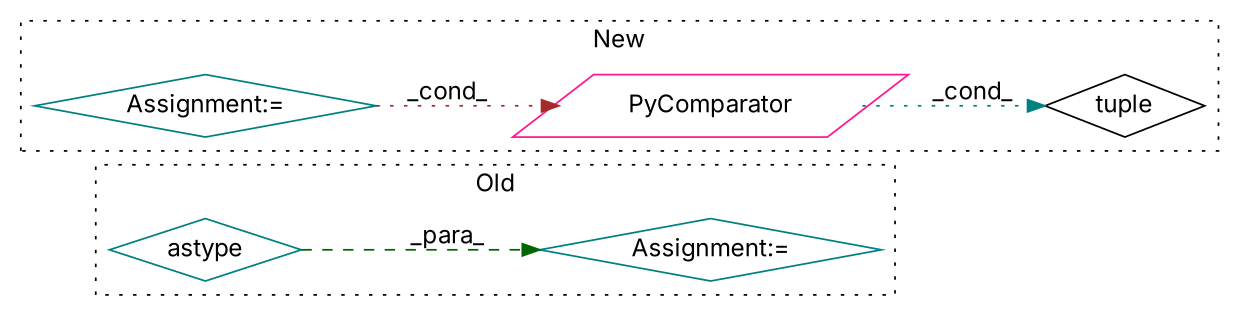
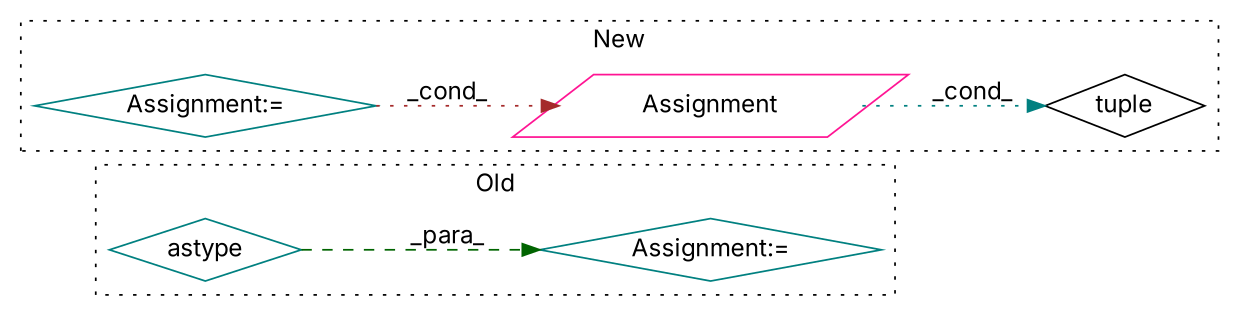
node "PyComparator": label "PyComparator" -> "Assignment"
